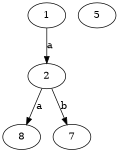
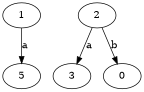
edge "1" -> "2": now "1" -> "5"
node "8": label "8" -> "3"
node "7": label "7" -> "0"
